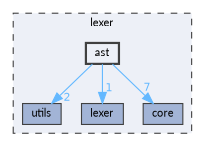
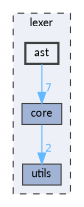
edge "ast" -> "utils": now "core" -> "utils"
node "lexer": removed
